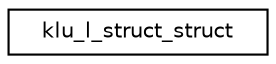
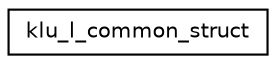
node "klu_l_struct_struct": label "klu_l_struct_struct" -> "klu_l_common_struct"
